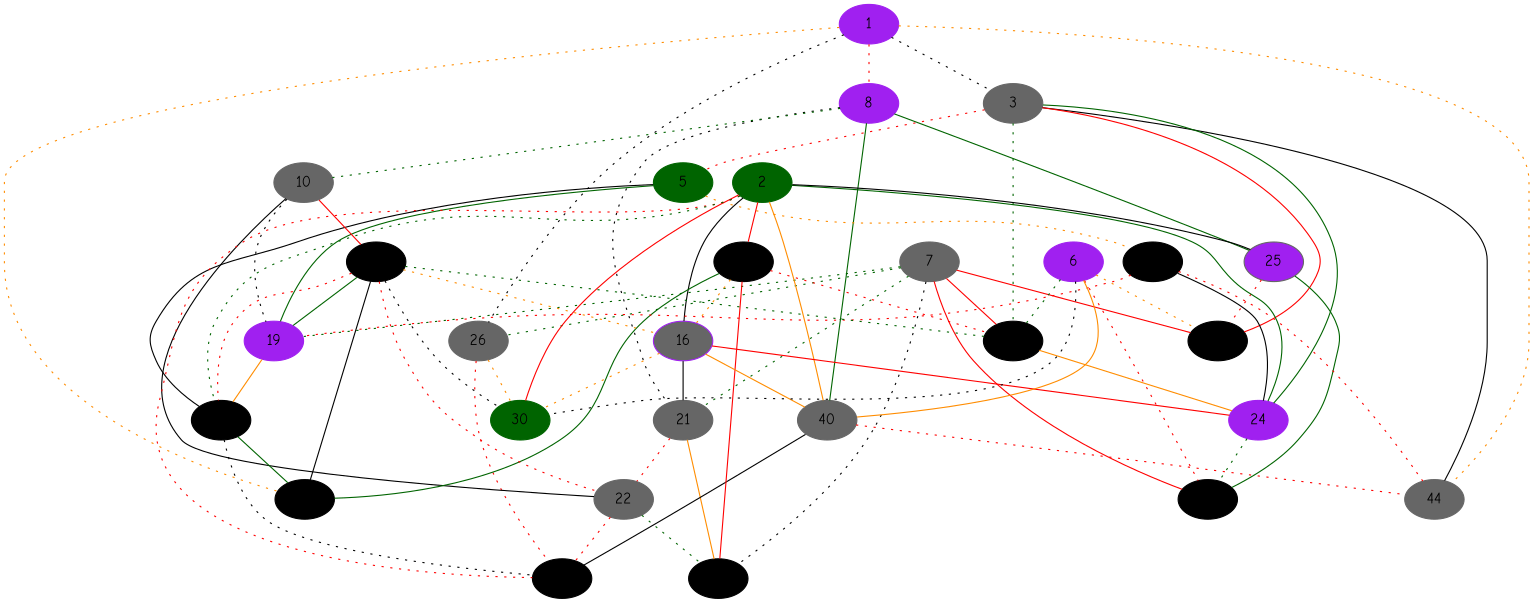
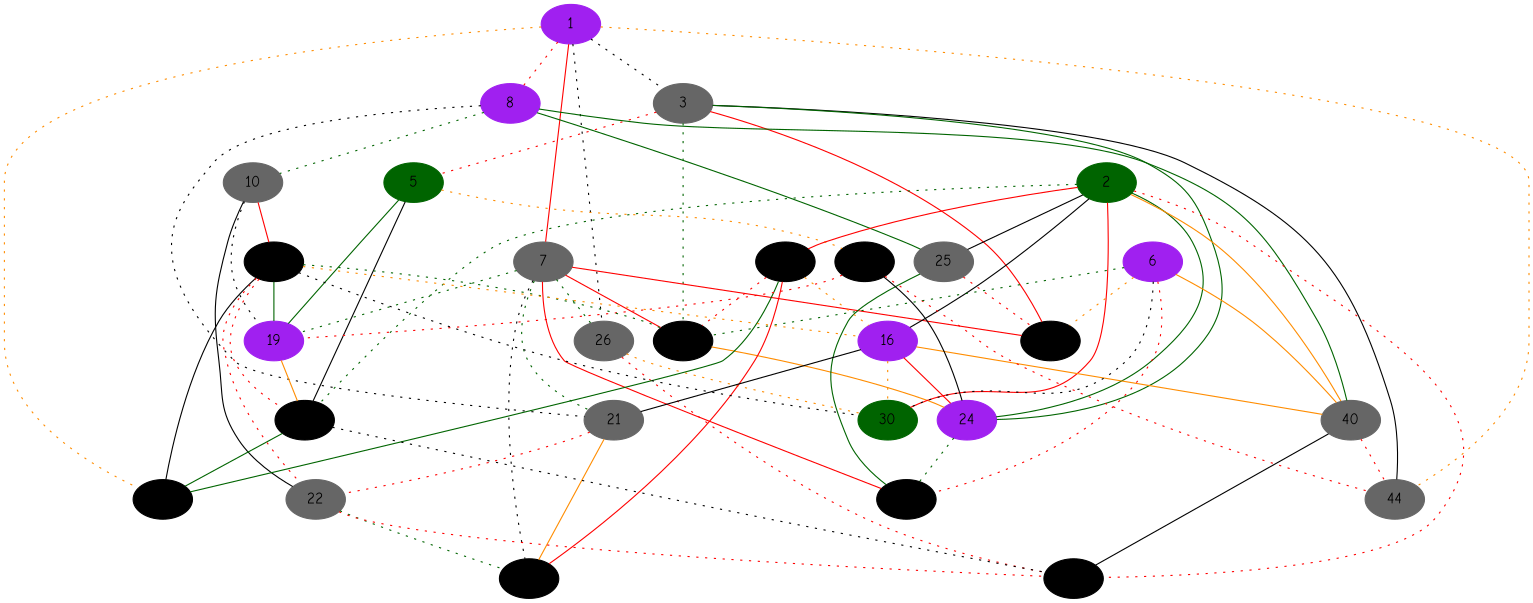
edge "1" -- "7": added
node "25": fillcolor purple -> gray40
node "16": fillcolor gray40 -> purple
